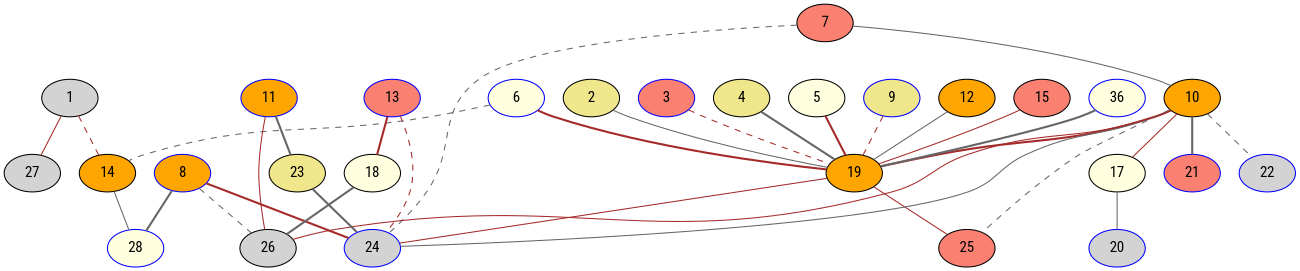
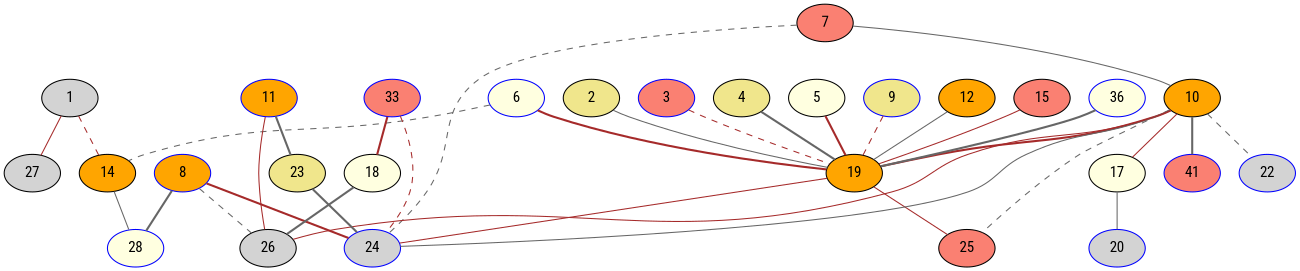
node "13": label "13" -> "33"
node "21": label "21" -> "41"
